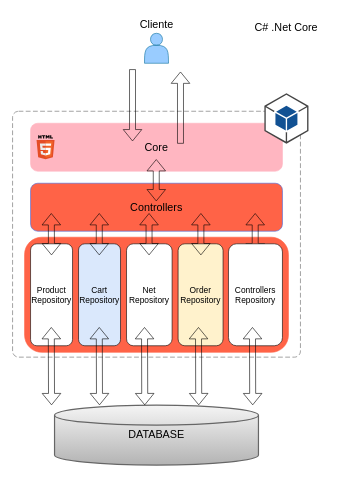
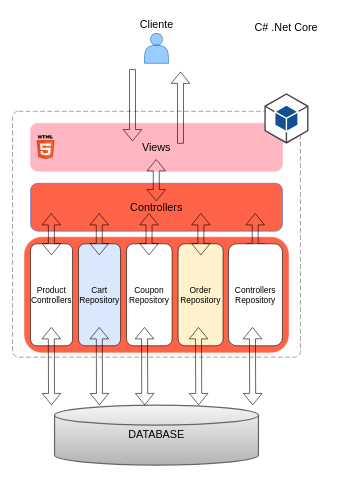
node "Core": label "Core" -> "Views"
node "Product Repository": label "Product Repository" -> "Product Controllers"
node "Net Repository": label "Net Repository" -> "Coupon Repository"
